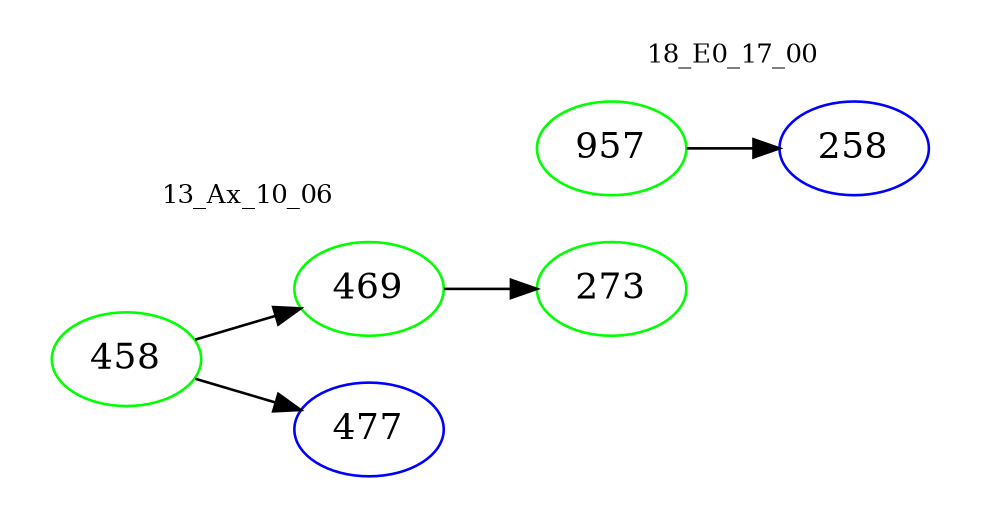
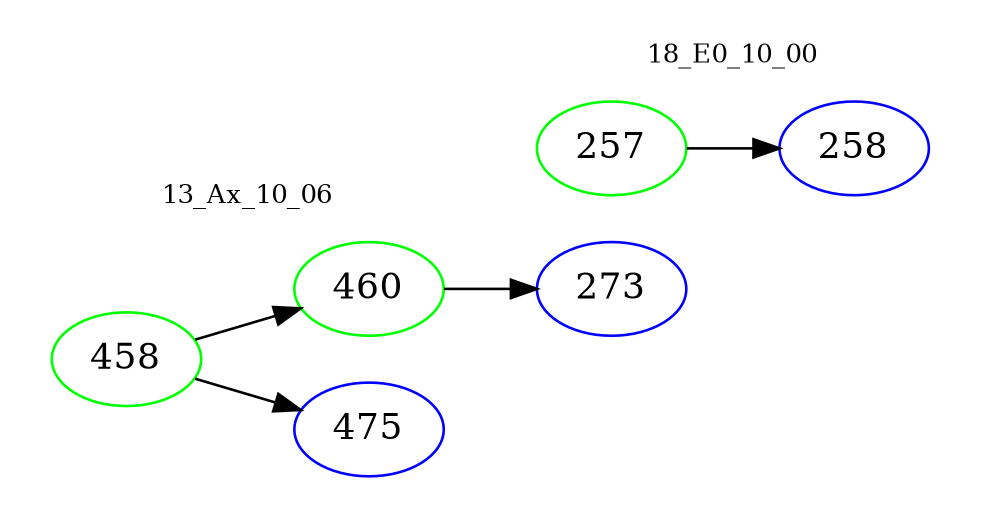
cluster "18_E0_17_00": label "18_E0_17_00" -> "18_E0_10_00"
node "957": label "957" -> "257"
node "469": label "469" -> "460"
node "273": color green -> blue
node "477": label "477" -> "475"
